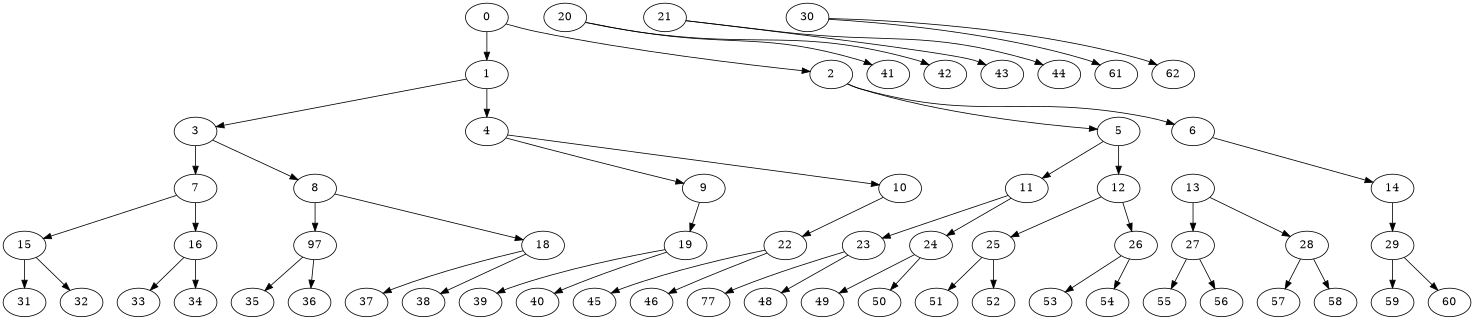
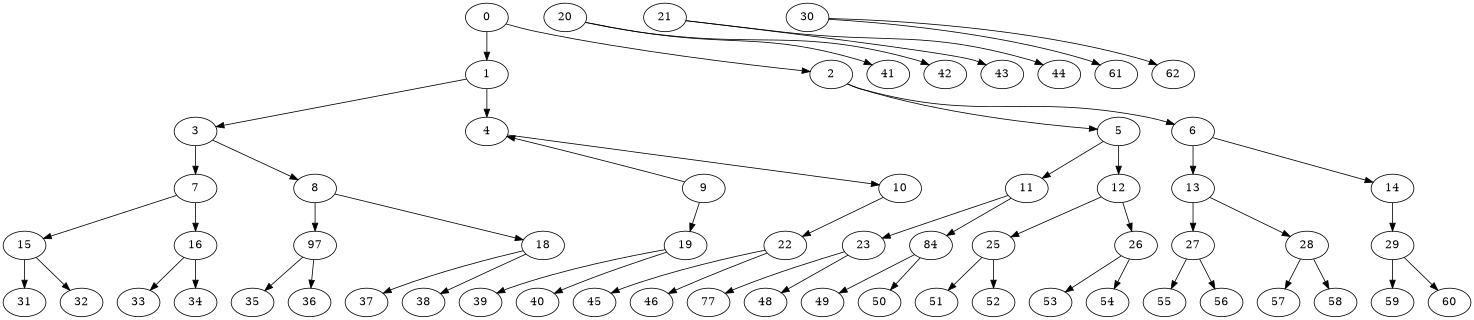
edge "6" -> "13": added
edge "4" -> "9": reversed
node "24": label "24" -> "84"
